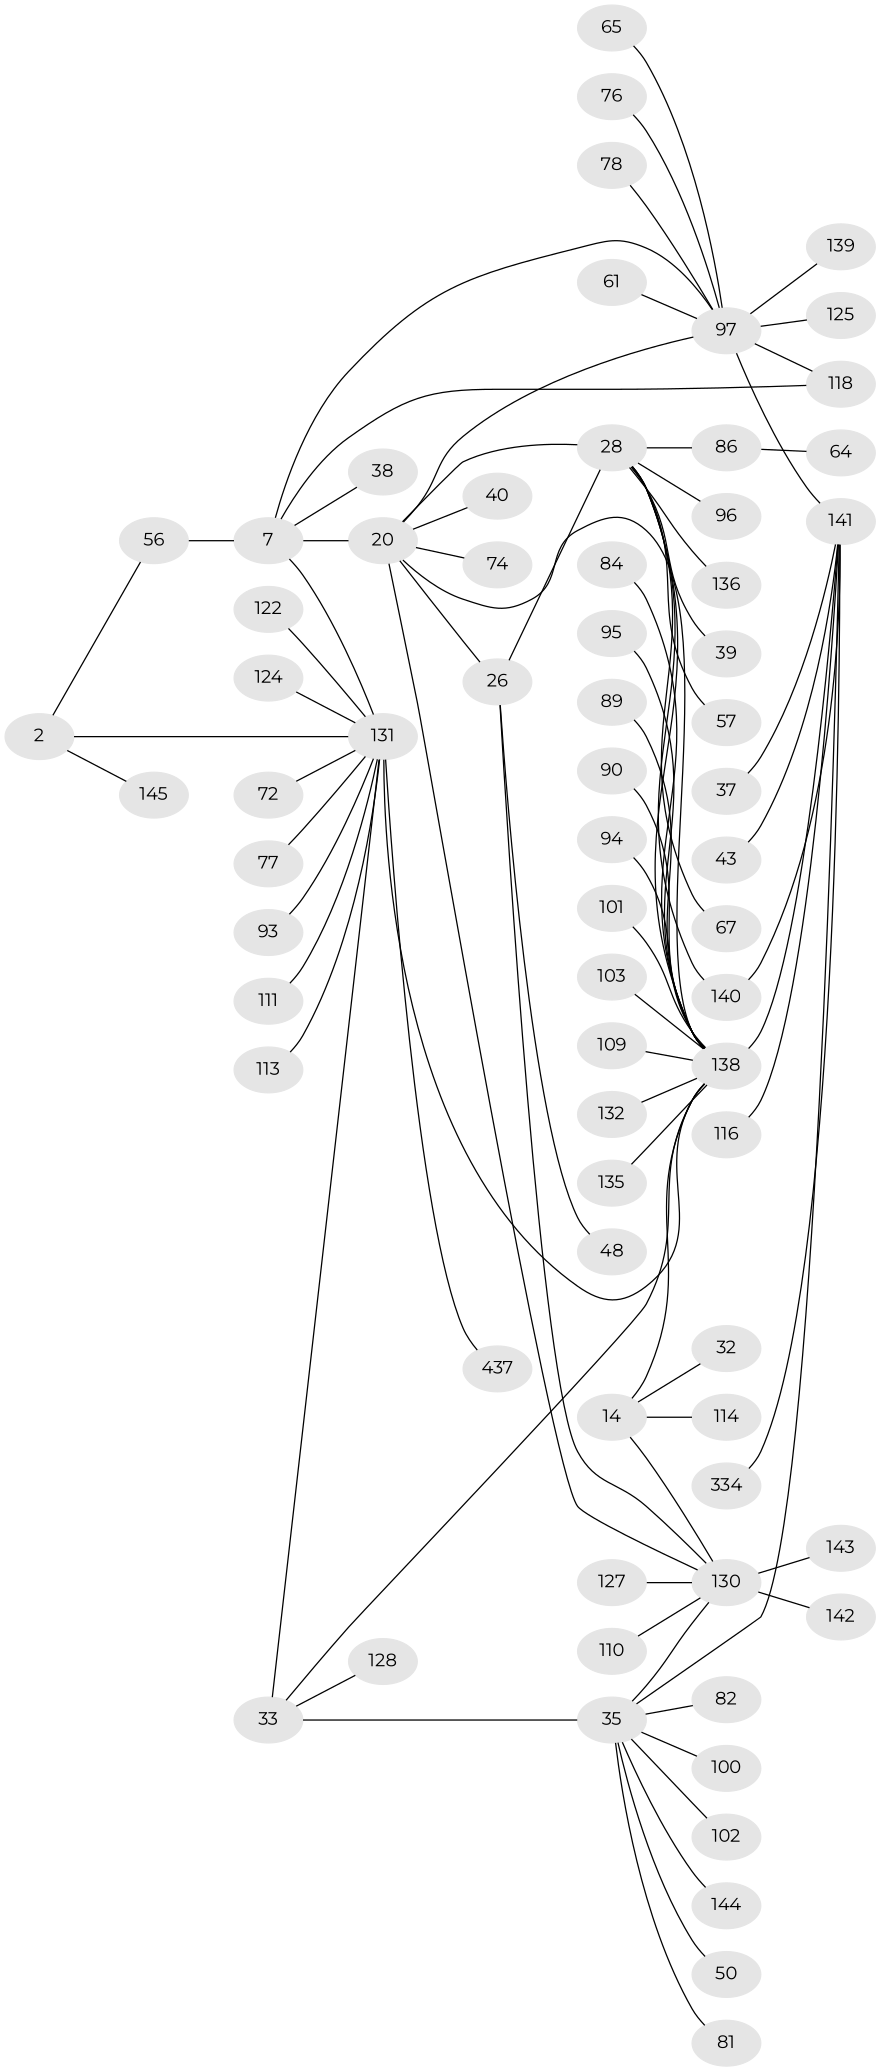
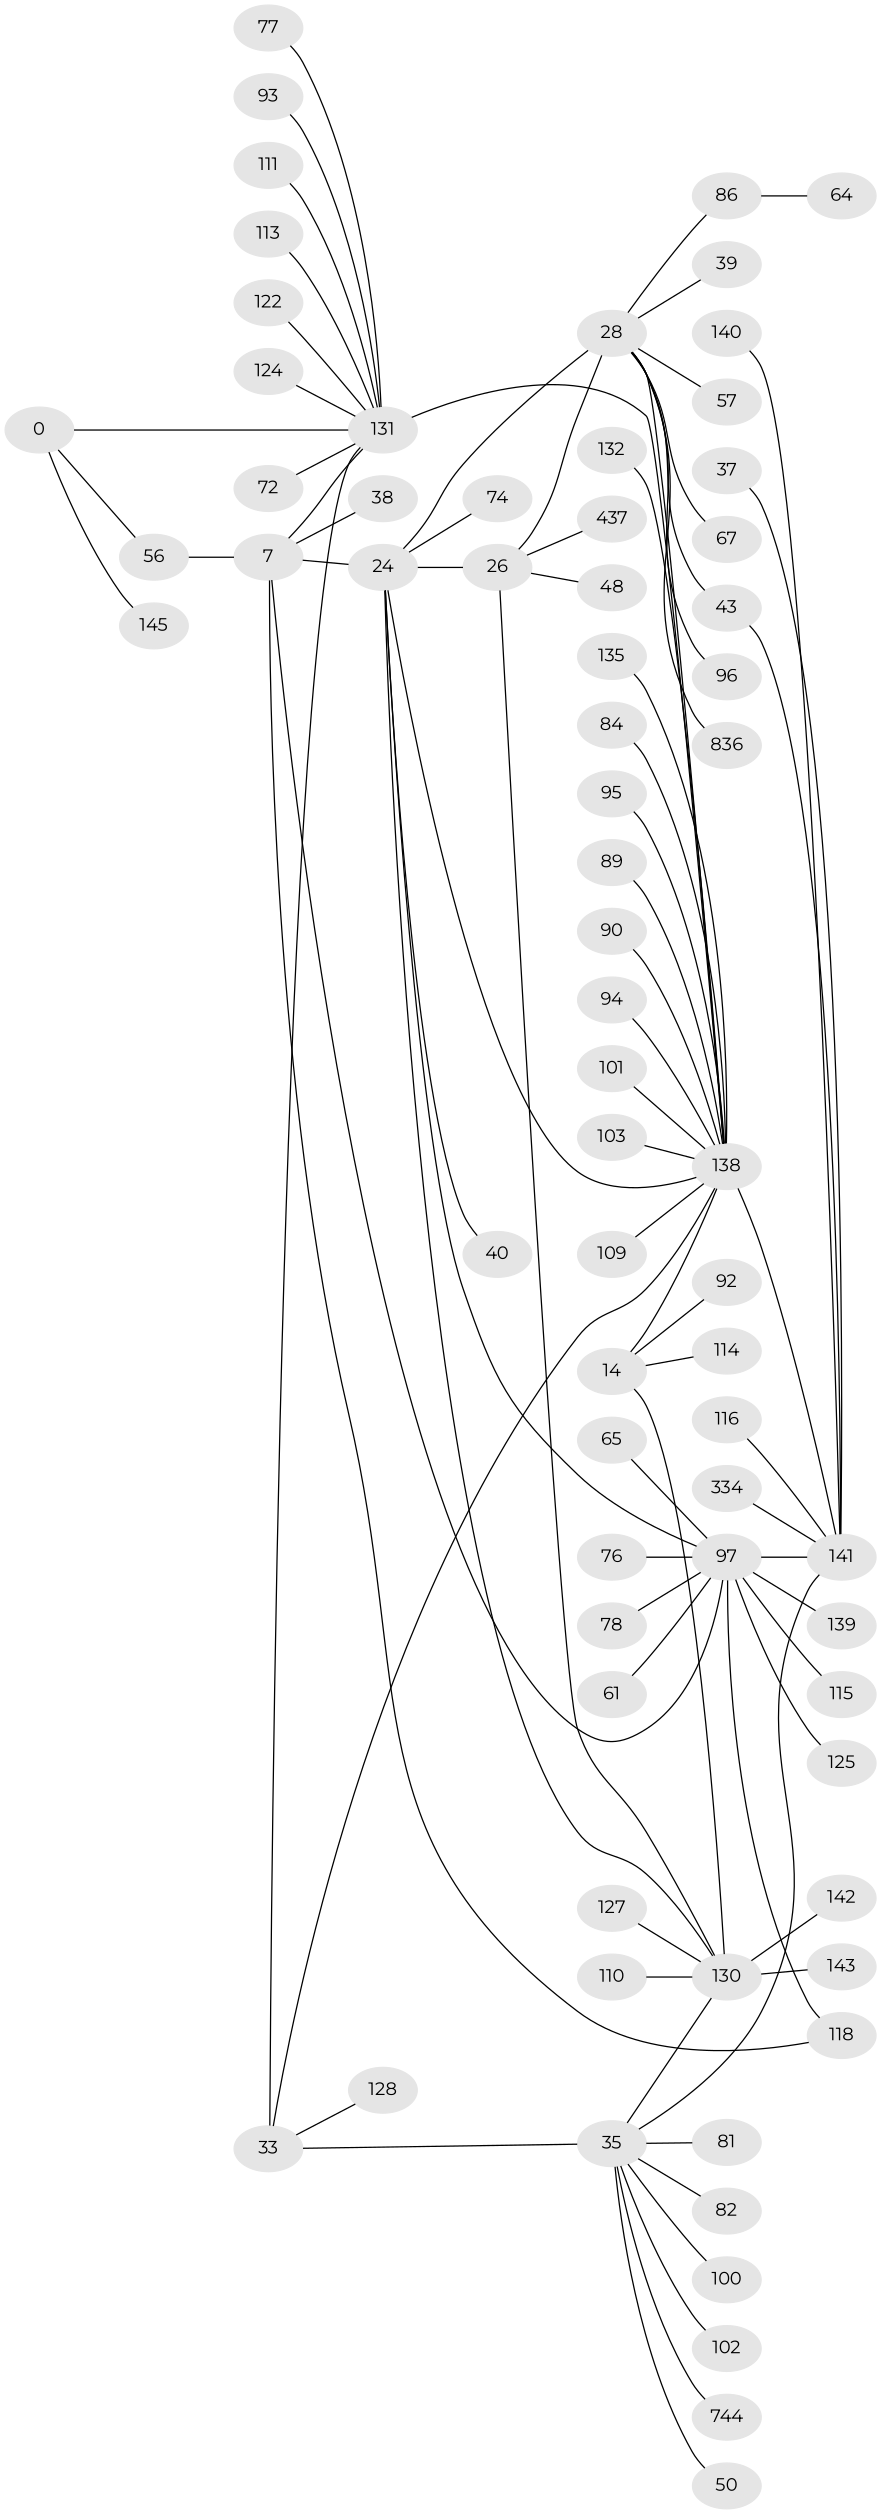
node "20": label "20" -> "24"
node "136": label "136" -> "836"
edge "28" -- "140": now "28" -- "43"
node "2": label "2" -> "0"
edge "131" -- "437": now "26" -- "437"
node "32": label "32" -> "92"
node "115": added
node "144": label "144" -> "744"
